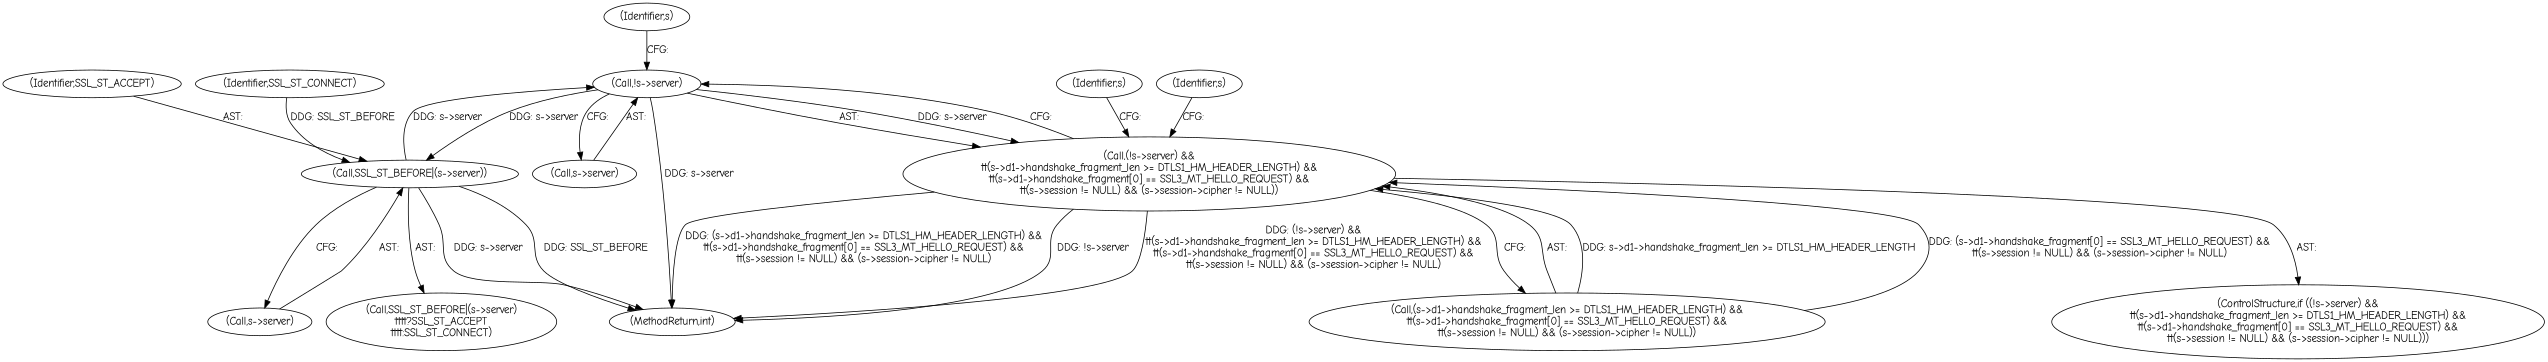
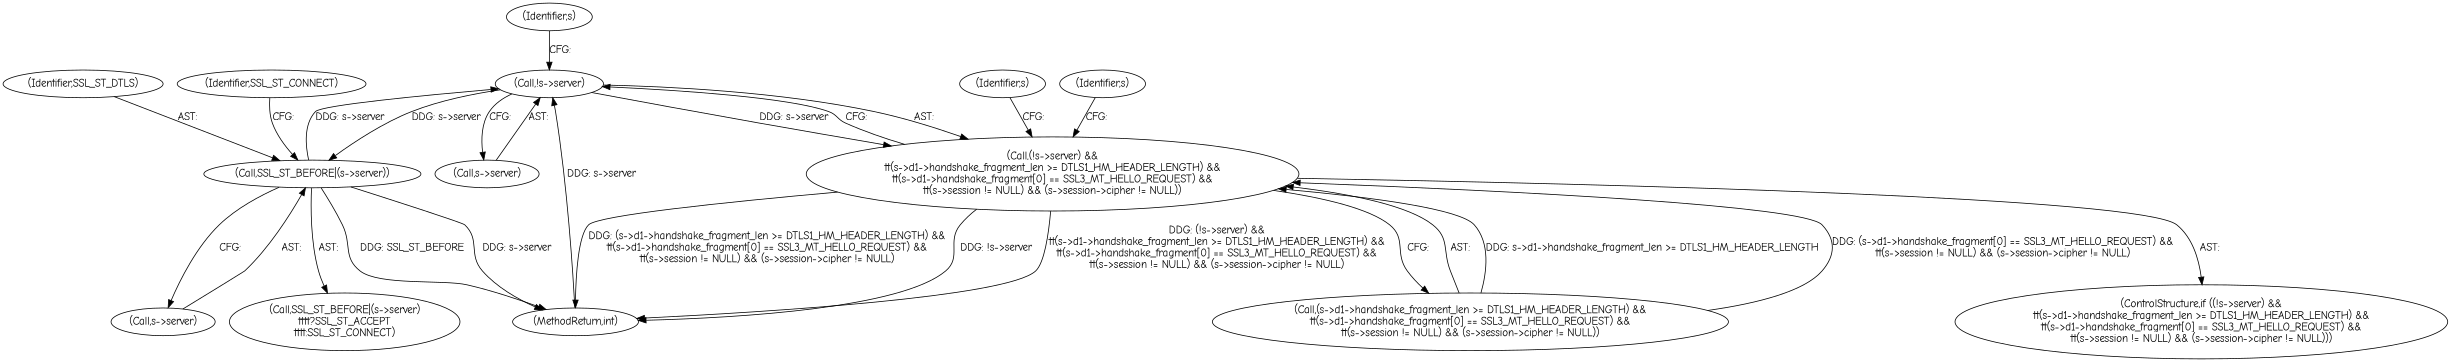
node "(Identifier,SSL_ST_ACCEPT)": label "(Identifier,SSL_ST_ACCEPT)" -> "(Identifier,SSL_ST_DTLS)"
edge "(Identifier,SSL_ST_CONNECT)" -> "(Call,SSL_ST_BEFORE|(s->server))": label "DDG: SSL_ST_BEFORE" -> "CFG: "
edge "(Call,!s->server)" -> "(MethodReturn,int)": reversed
